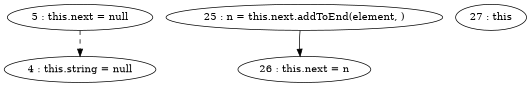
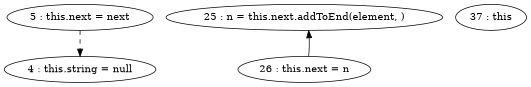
node "5 : this.next = null": label "5 : this.next = null" -> "5 : this.next = next"
node "27 : this": label "27 : this" -> "37 : this"
edge "25 : n = this.next.addToEnd(element, )" -> "26 : this.next = n": reversed
